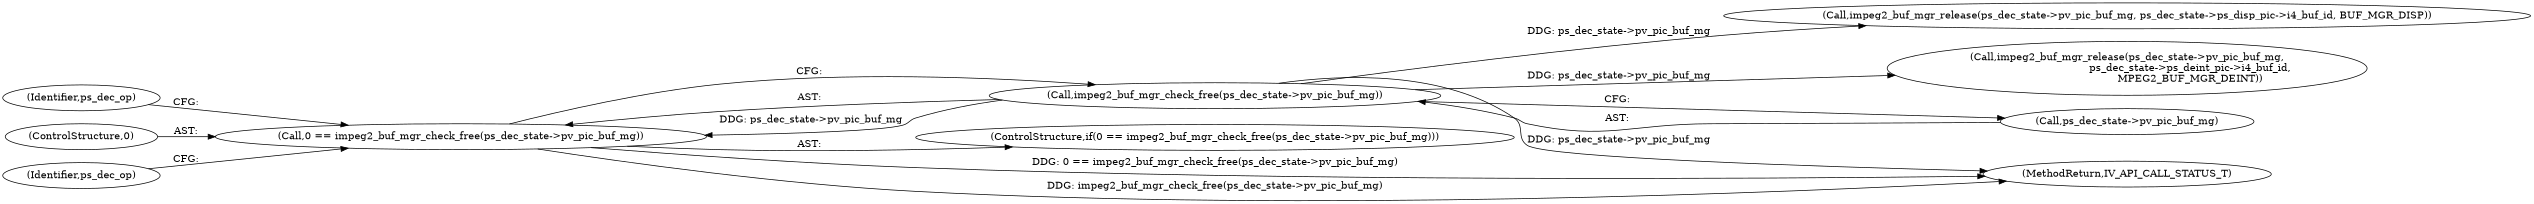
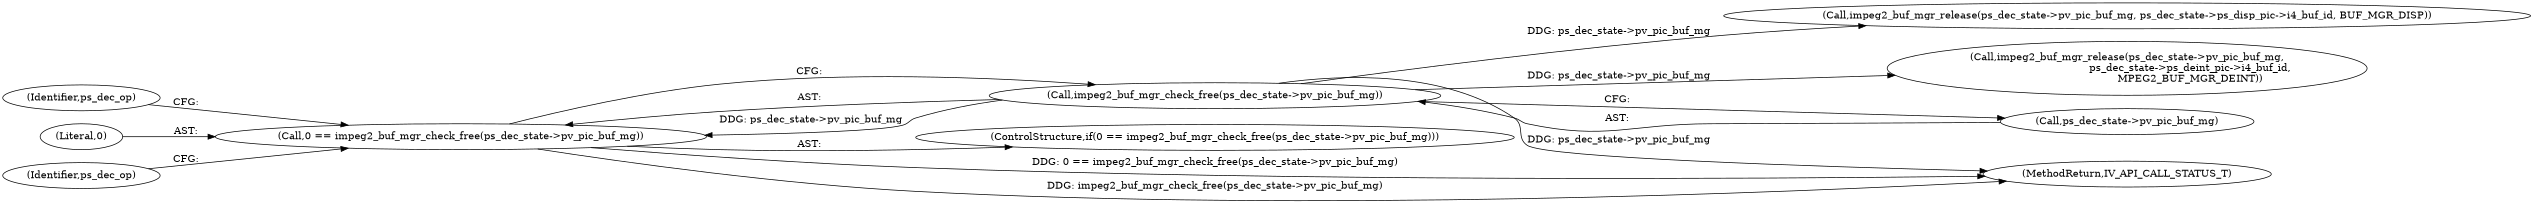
node "(ControlStructure,0)": label "(ControlStructure,0)" -> "(Literal,0)"
